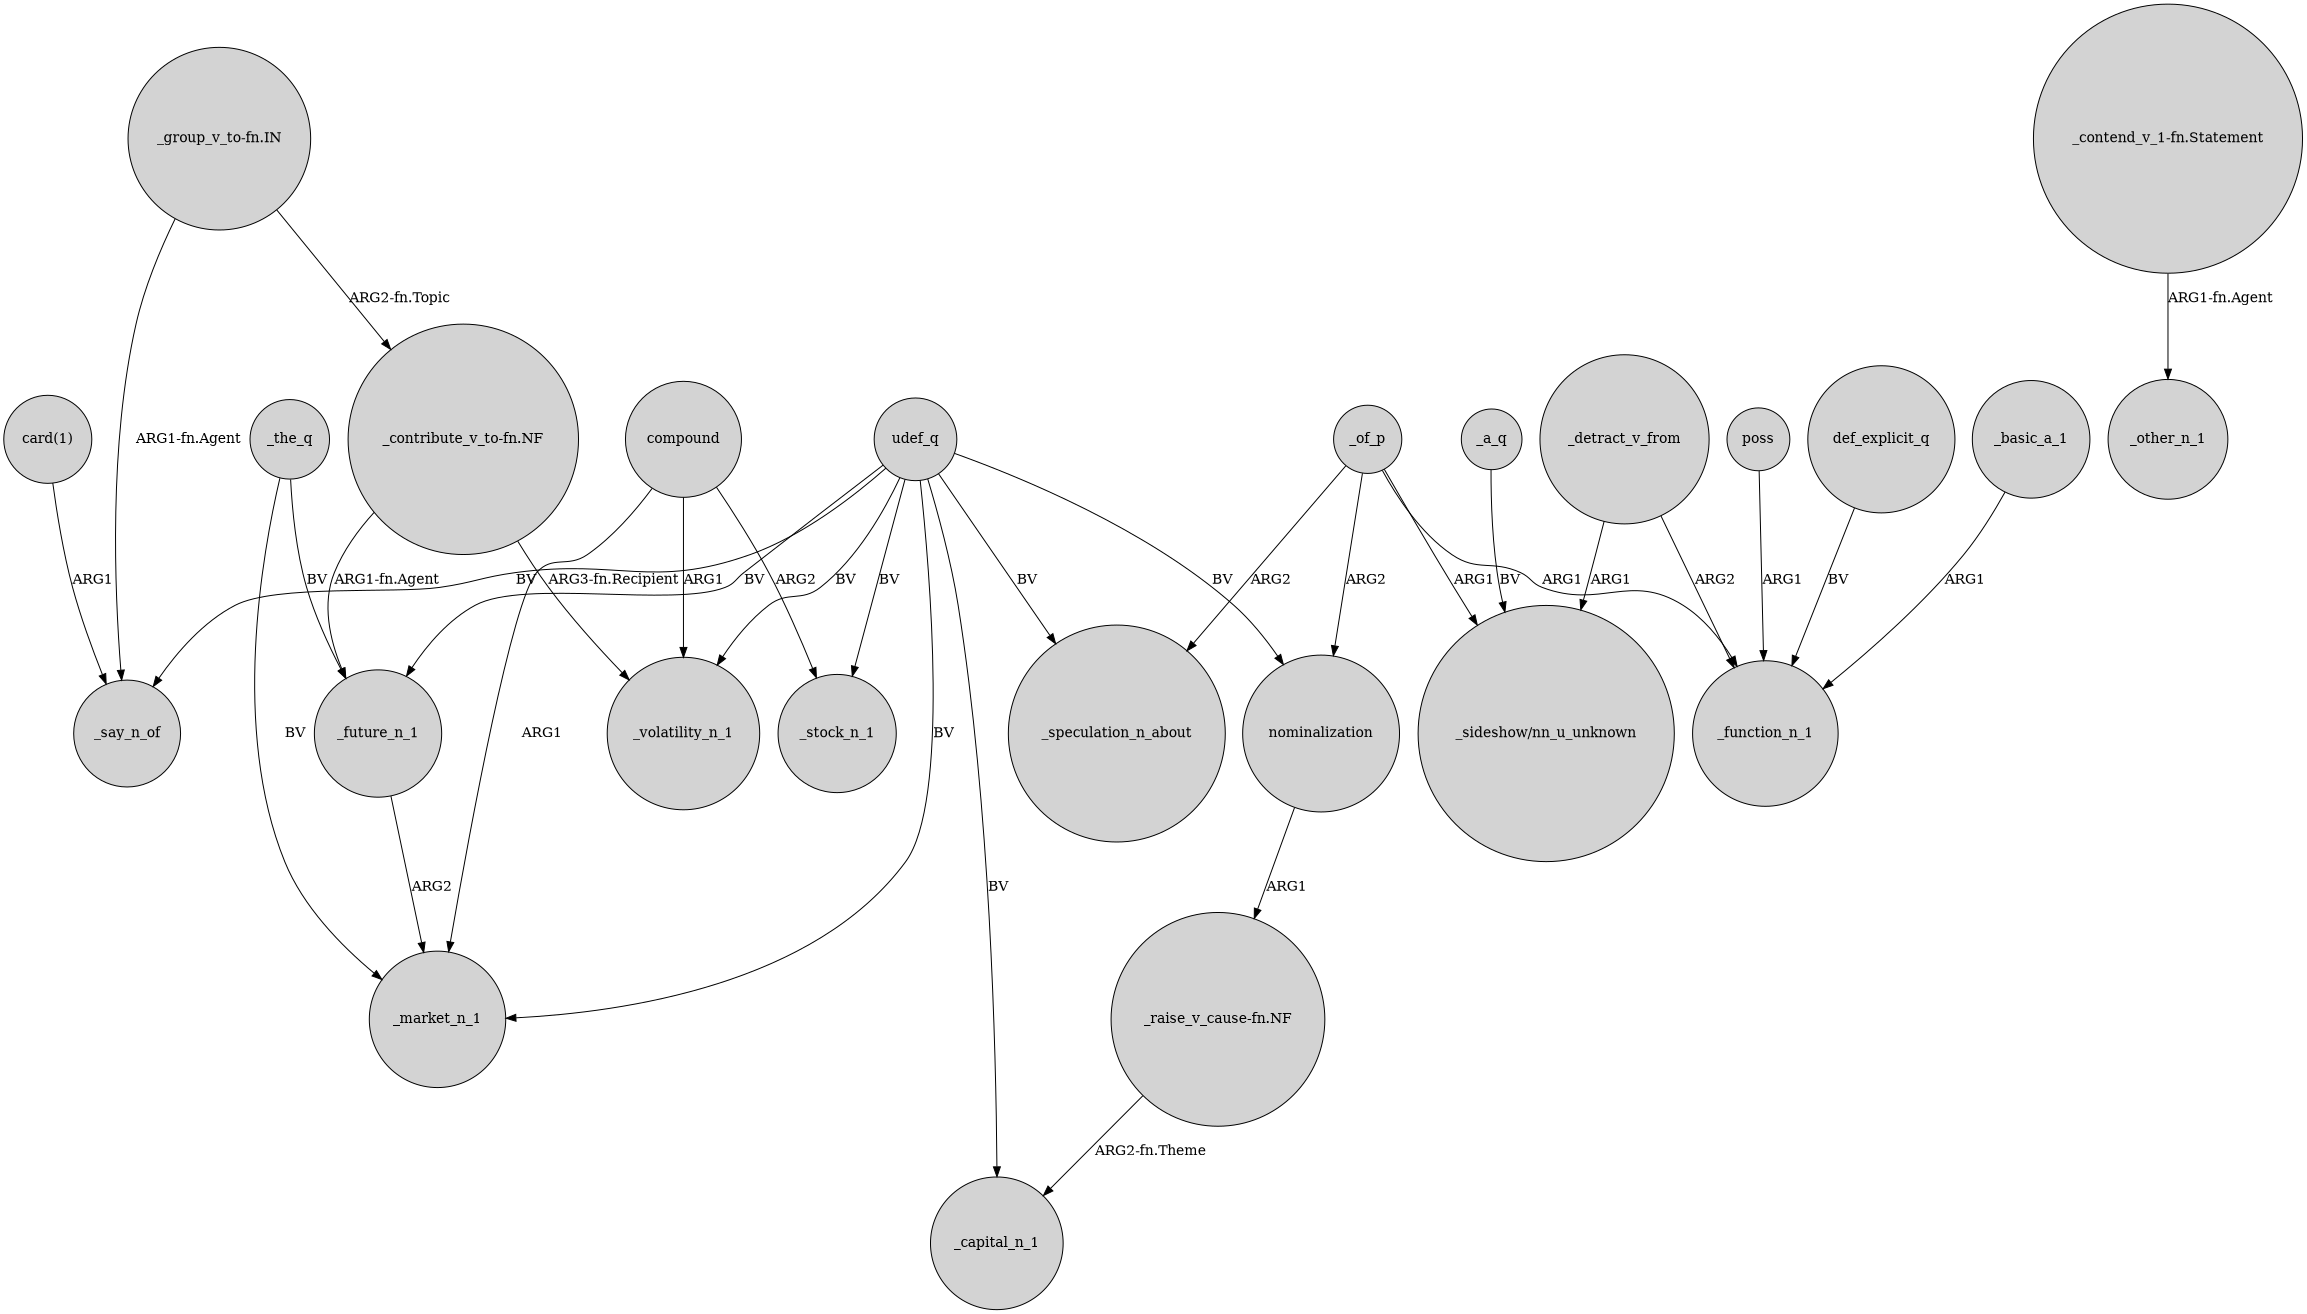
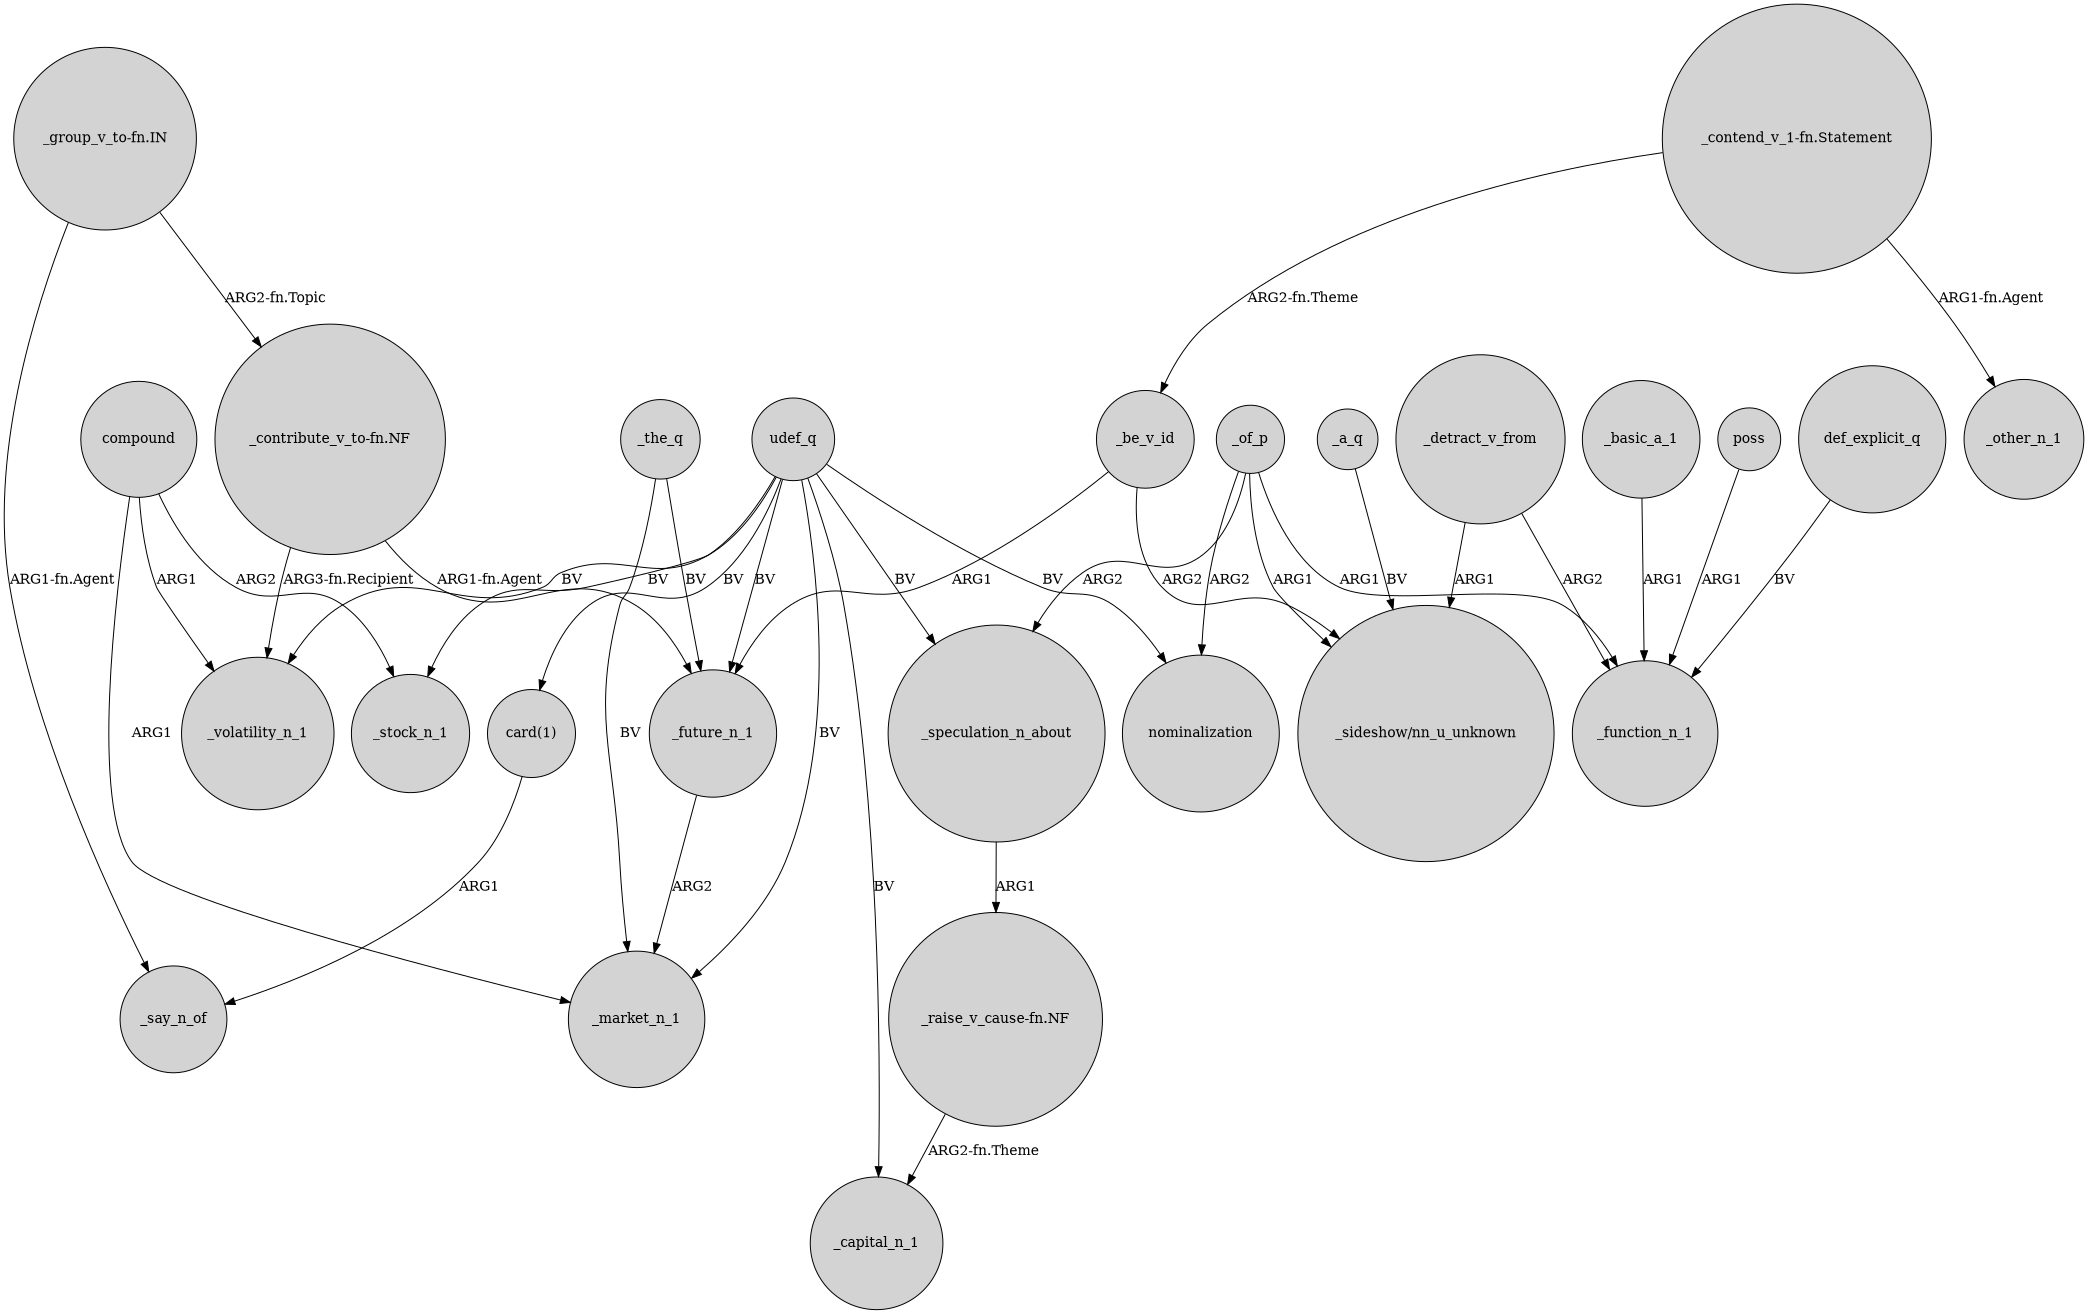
node "_be_v_id": added
edge "udef_q" -> "_say_n_of": now "udef_q" -> "card(1)"
edge "nominalization" -> "_raise_v_cause-fn.NF": now "_speculation_n_about" -> "_raise_v_cause-fn.NF"
